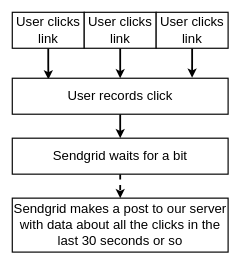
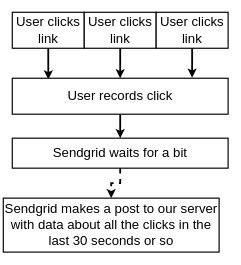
node "Sendgrid waits for a bit": size 216x36 -> 216x30
node "Sendgrid makes a post to our server with data about all the clicks in the last 30 seconds or so": moved (120, 225) -> (111, 225)
